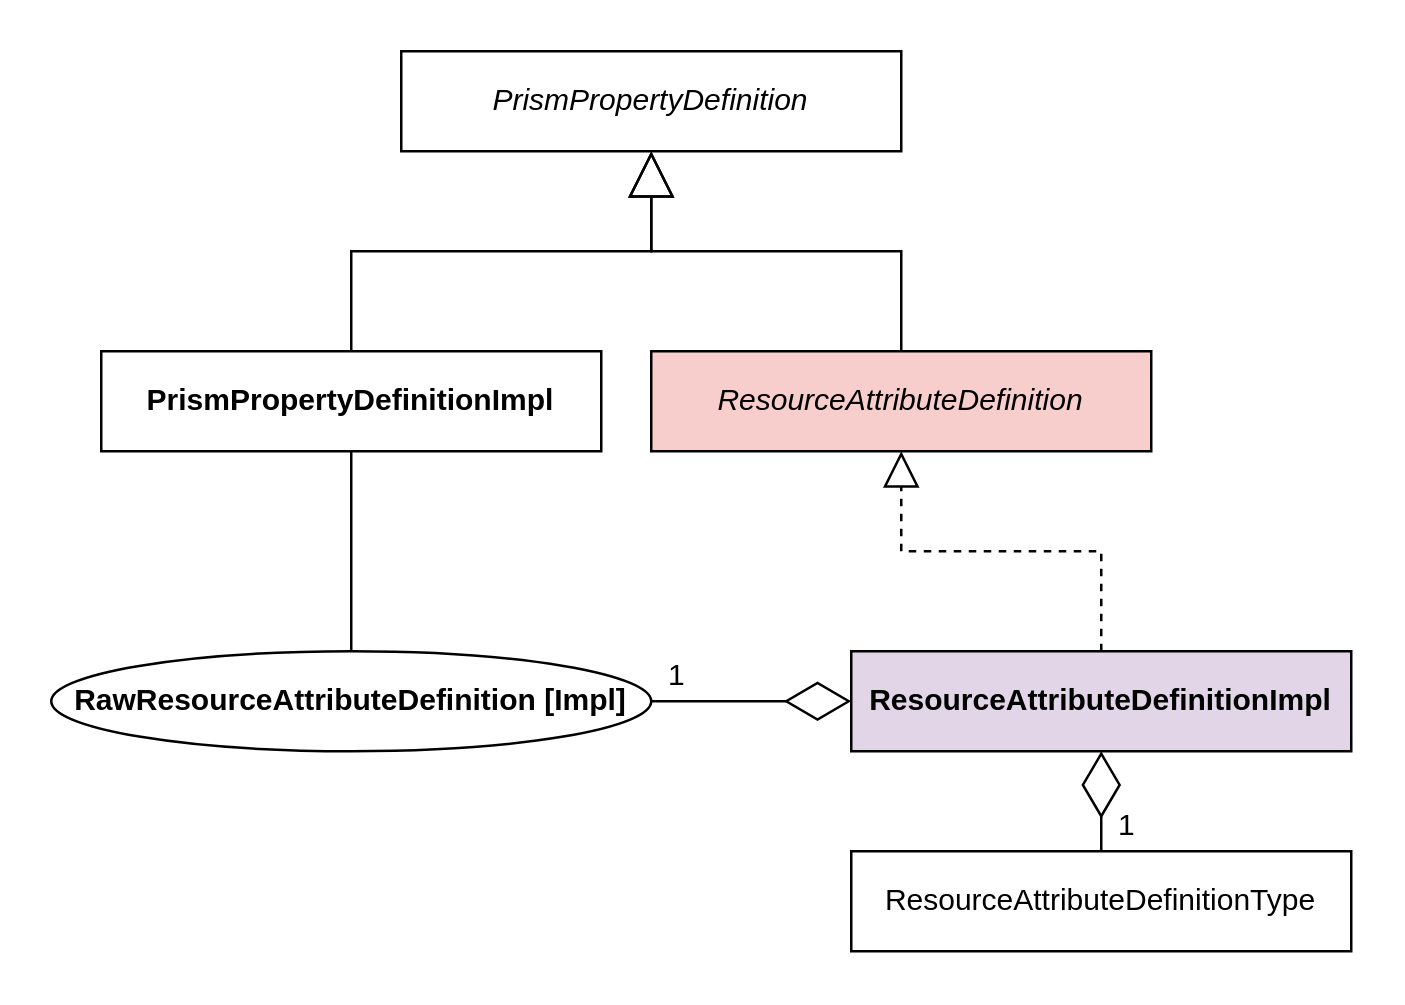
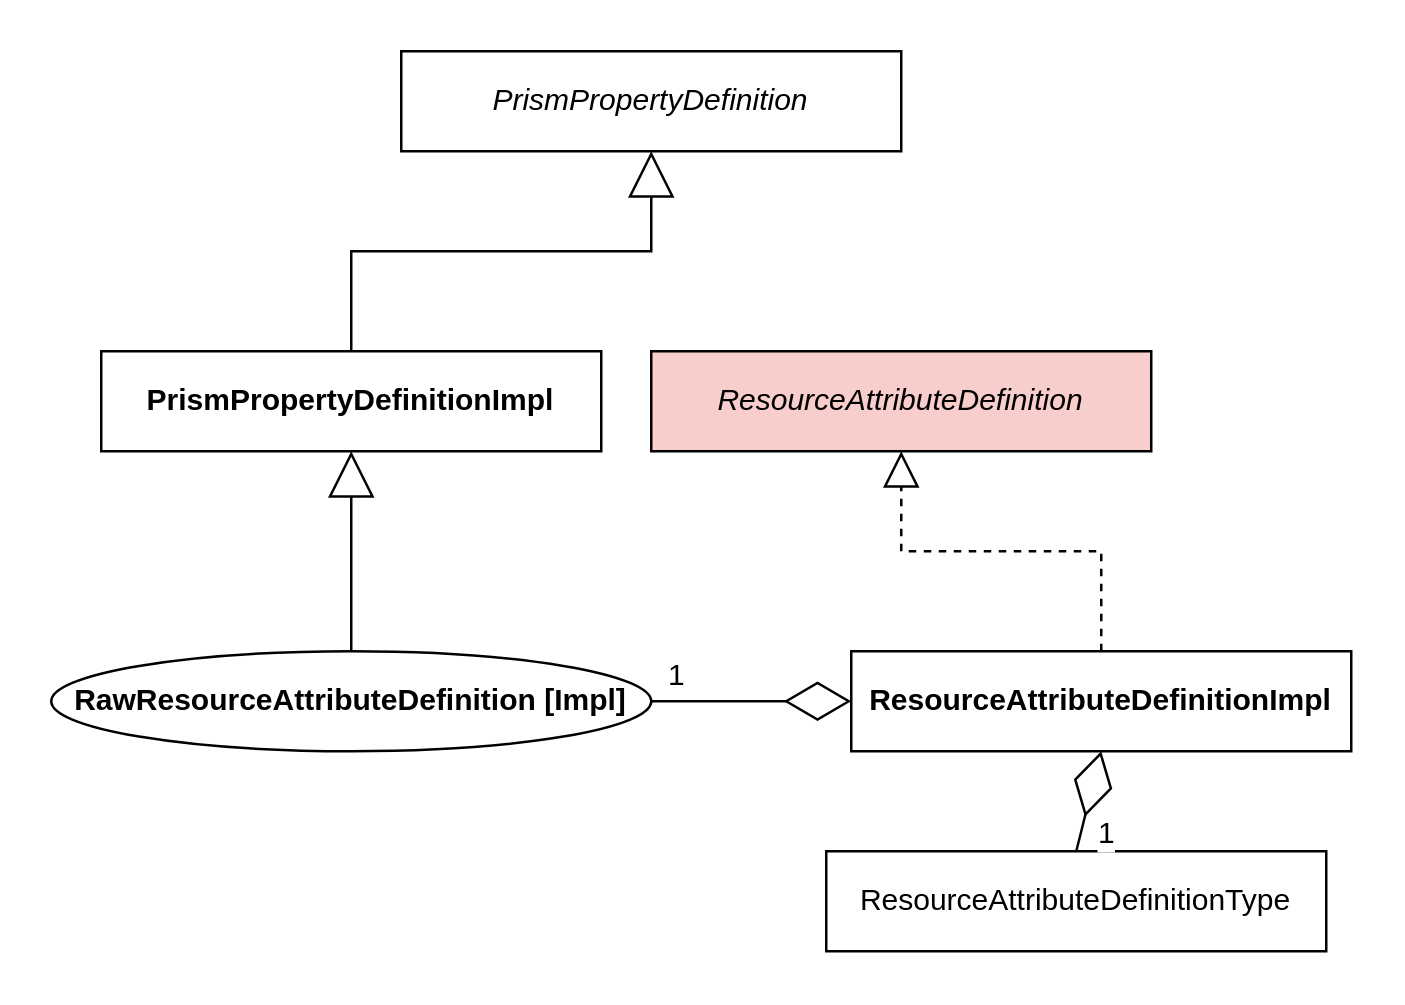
edge "ResourceAttributeDefinition" -> "PrismPropertyDefinition": removed
edge "PrismPropertyDefinitionImpl" -- "RawResourceAttributeDefinition [Impl]": arrowhead none -> block
node "ResourceAttributeDefinitionImpl": fillcolor #e1d5e7 -> #ffffff
node "ResourceAttributeDefinitionType": moved (1101, 901) -> (1076, 901)
